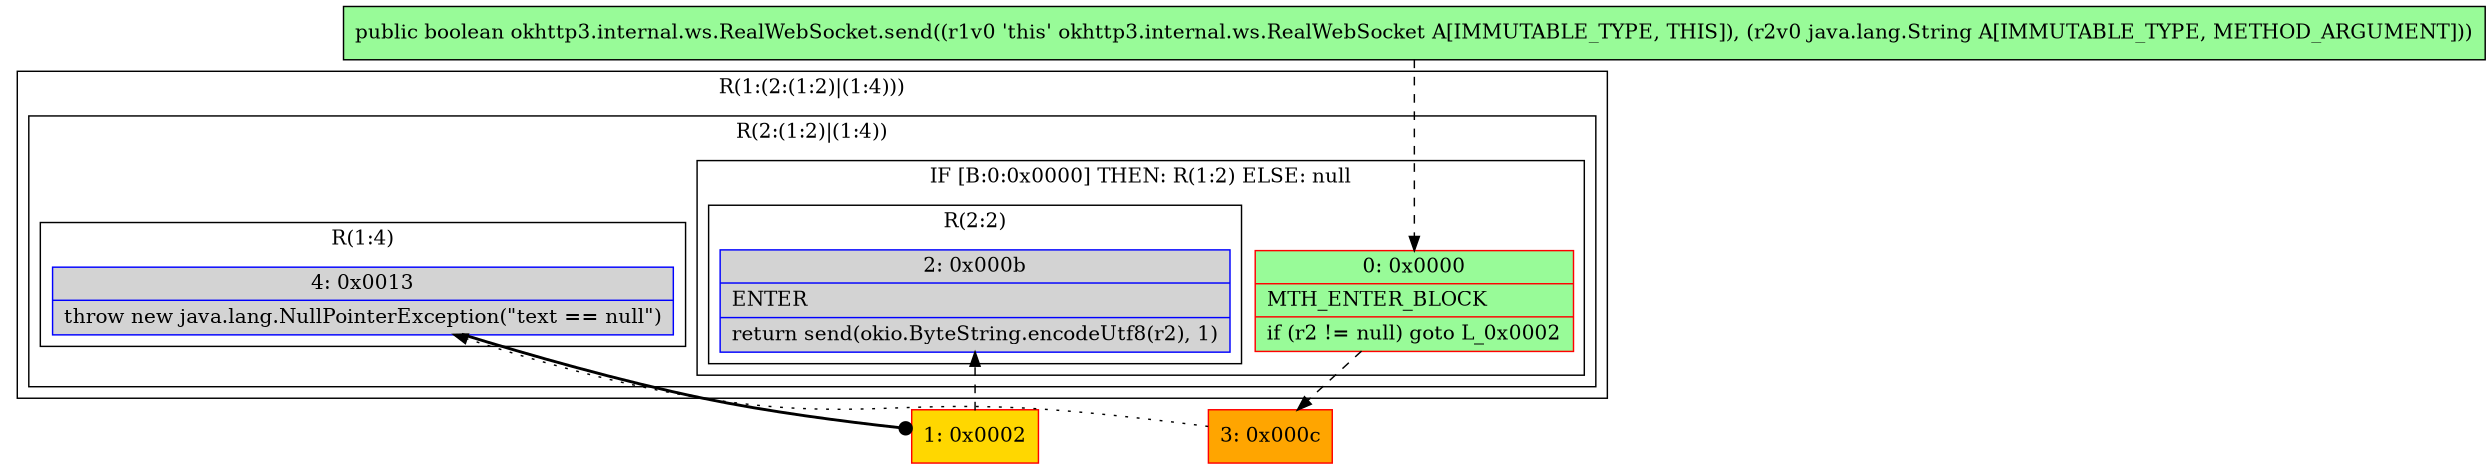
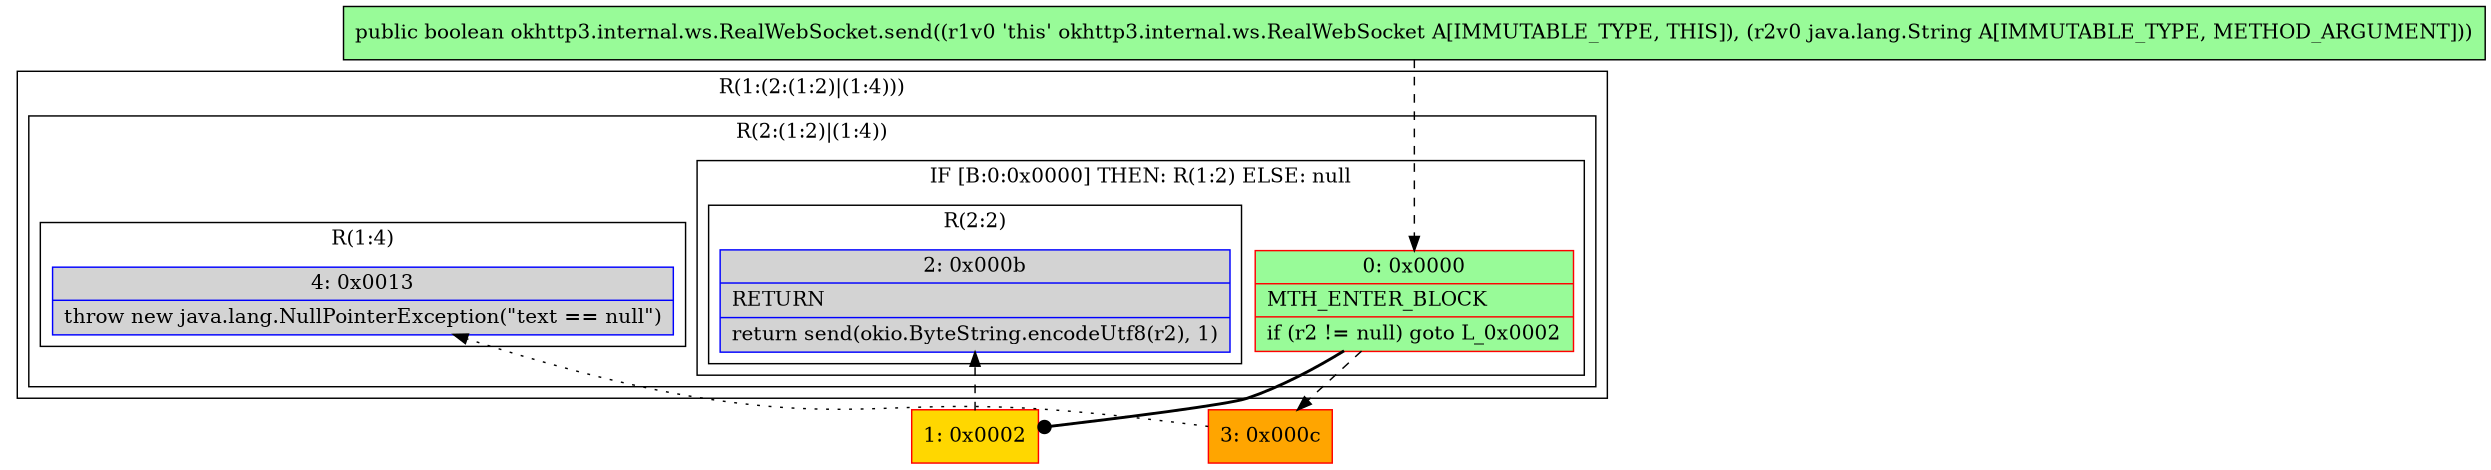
node "2: 0x000b": text "ENTER" -> "RETURN"
edge "4: 0x0013" -> "1: 0x0002": now "0: 0x0000" -> "1: 0x0002"
